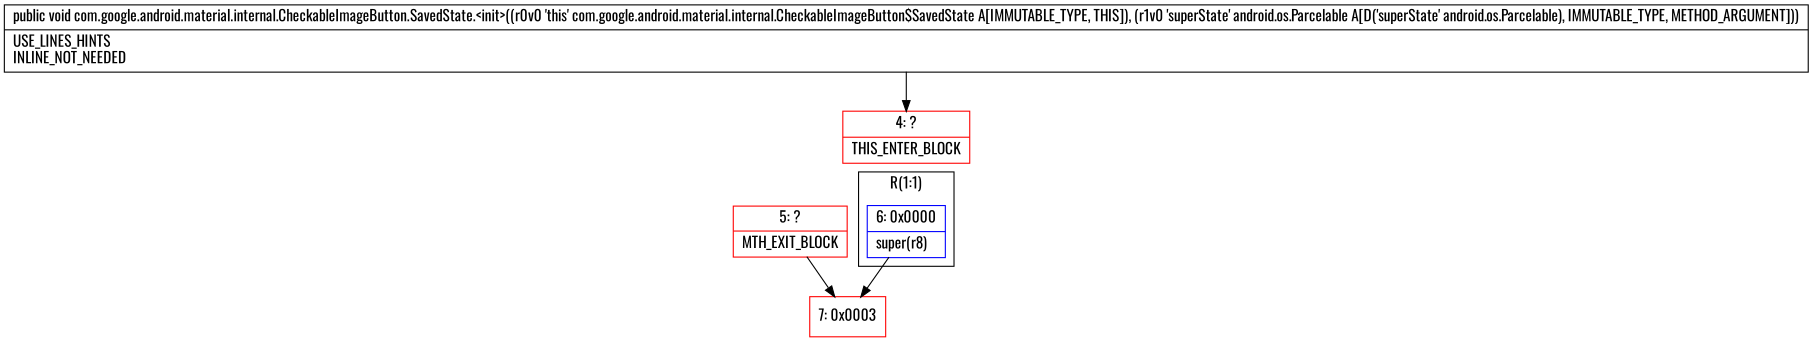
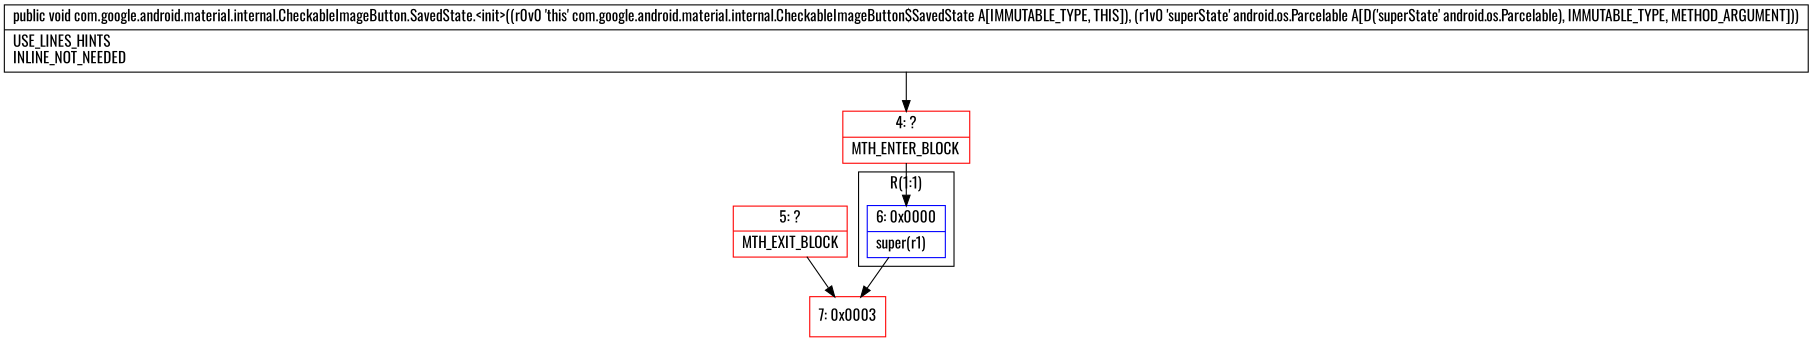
node "4: ?": text "THIS_ENTER_BLOCK" -> "MTH_ENTER_BLOCK"
edge "4: ?" -> "6: 0x0000": added
node "6: 0x0000": text "super(r8)" -> "super(r1)"
